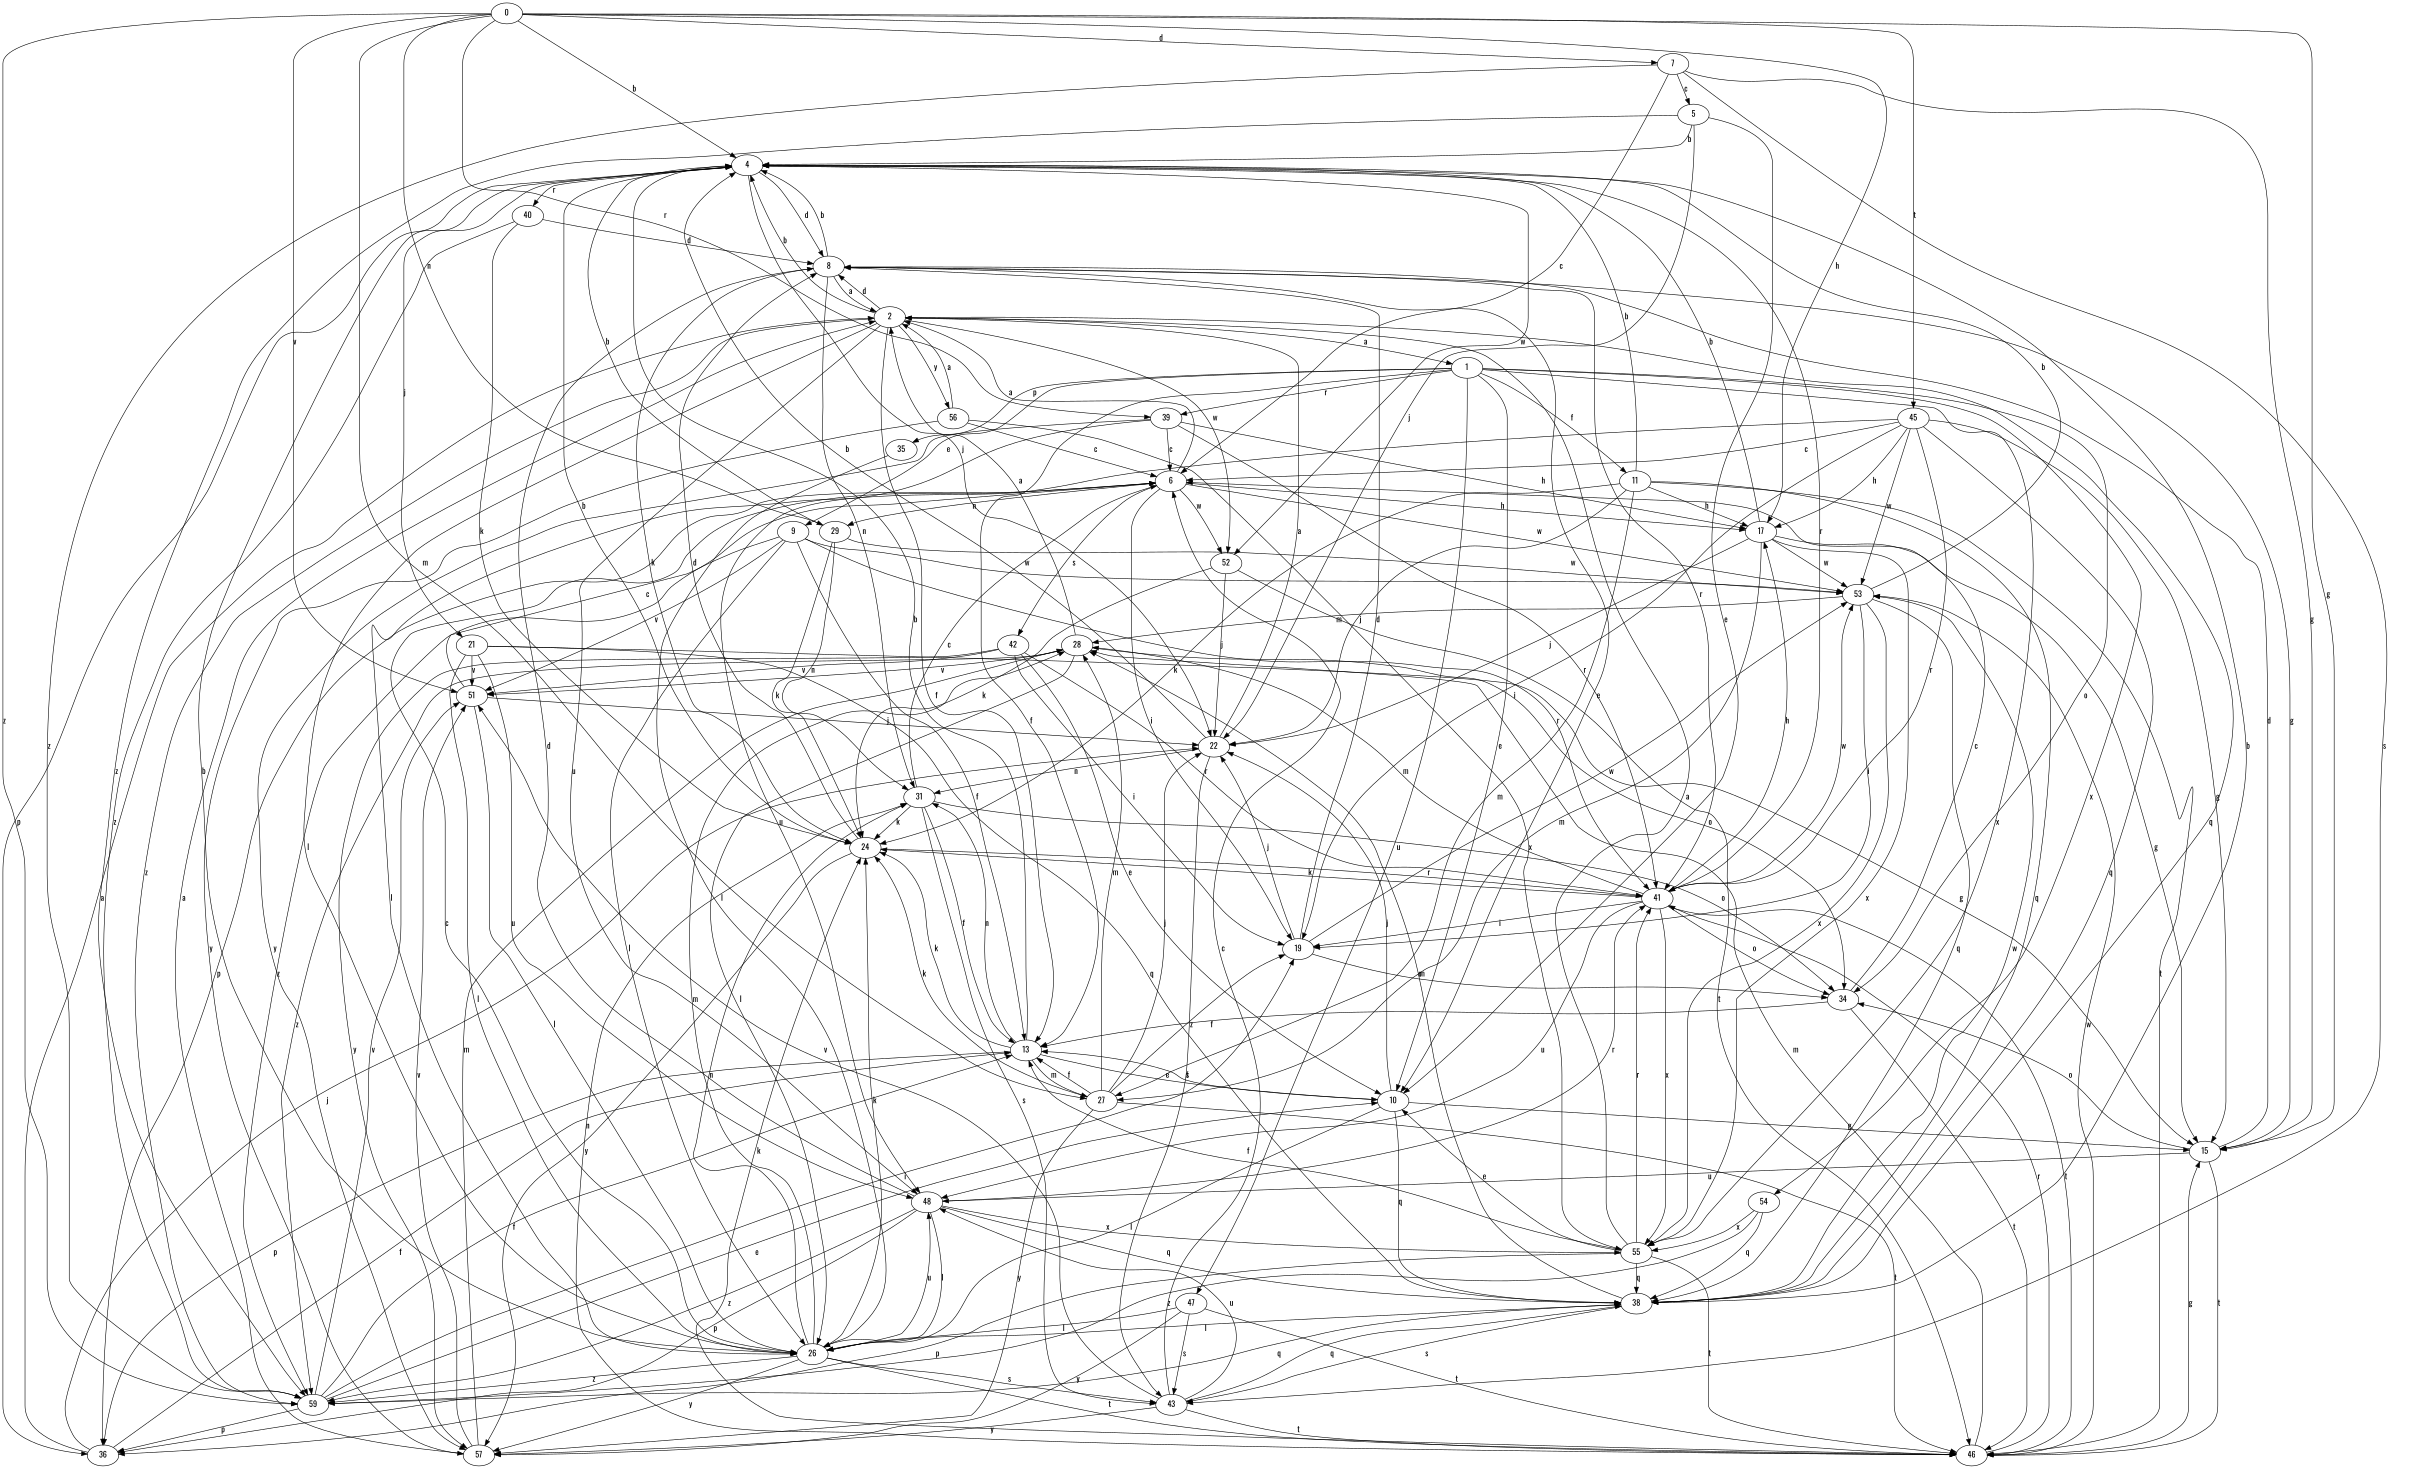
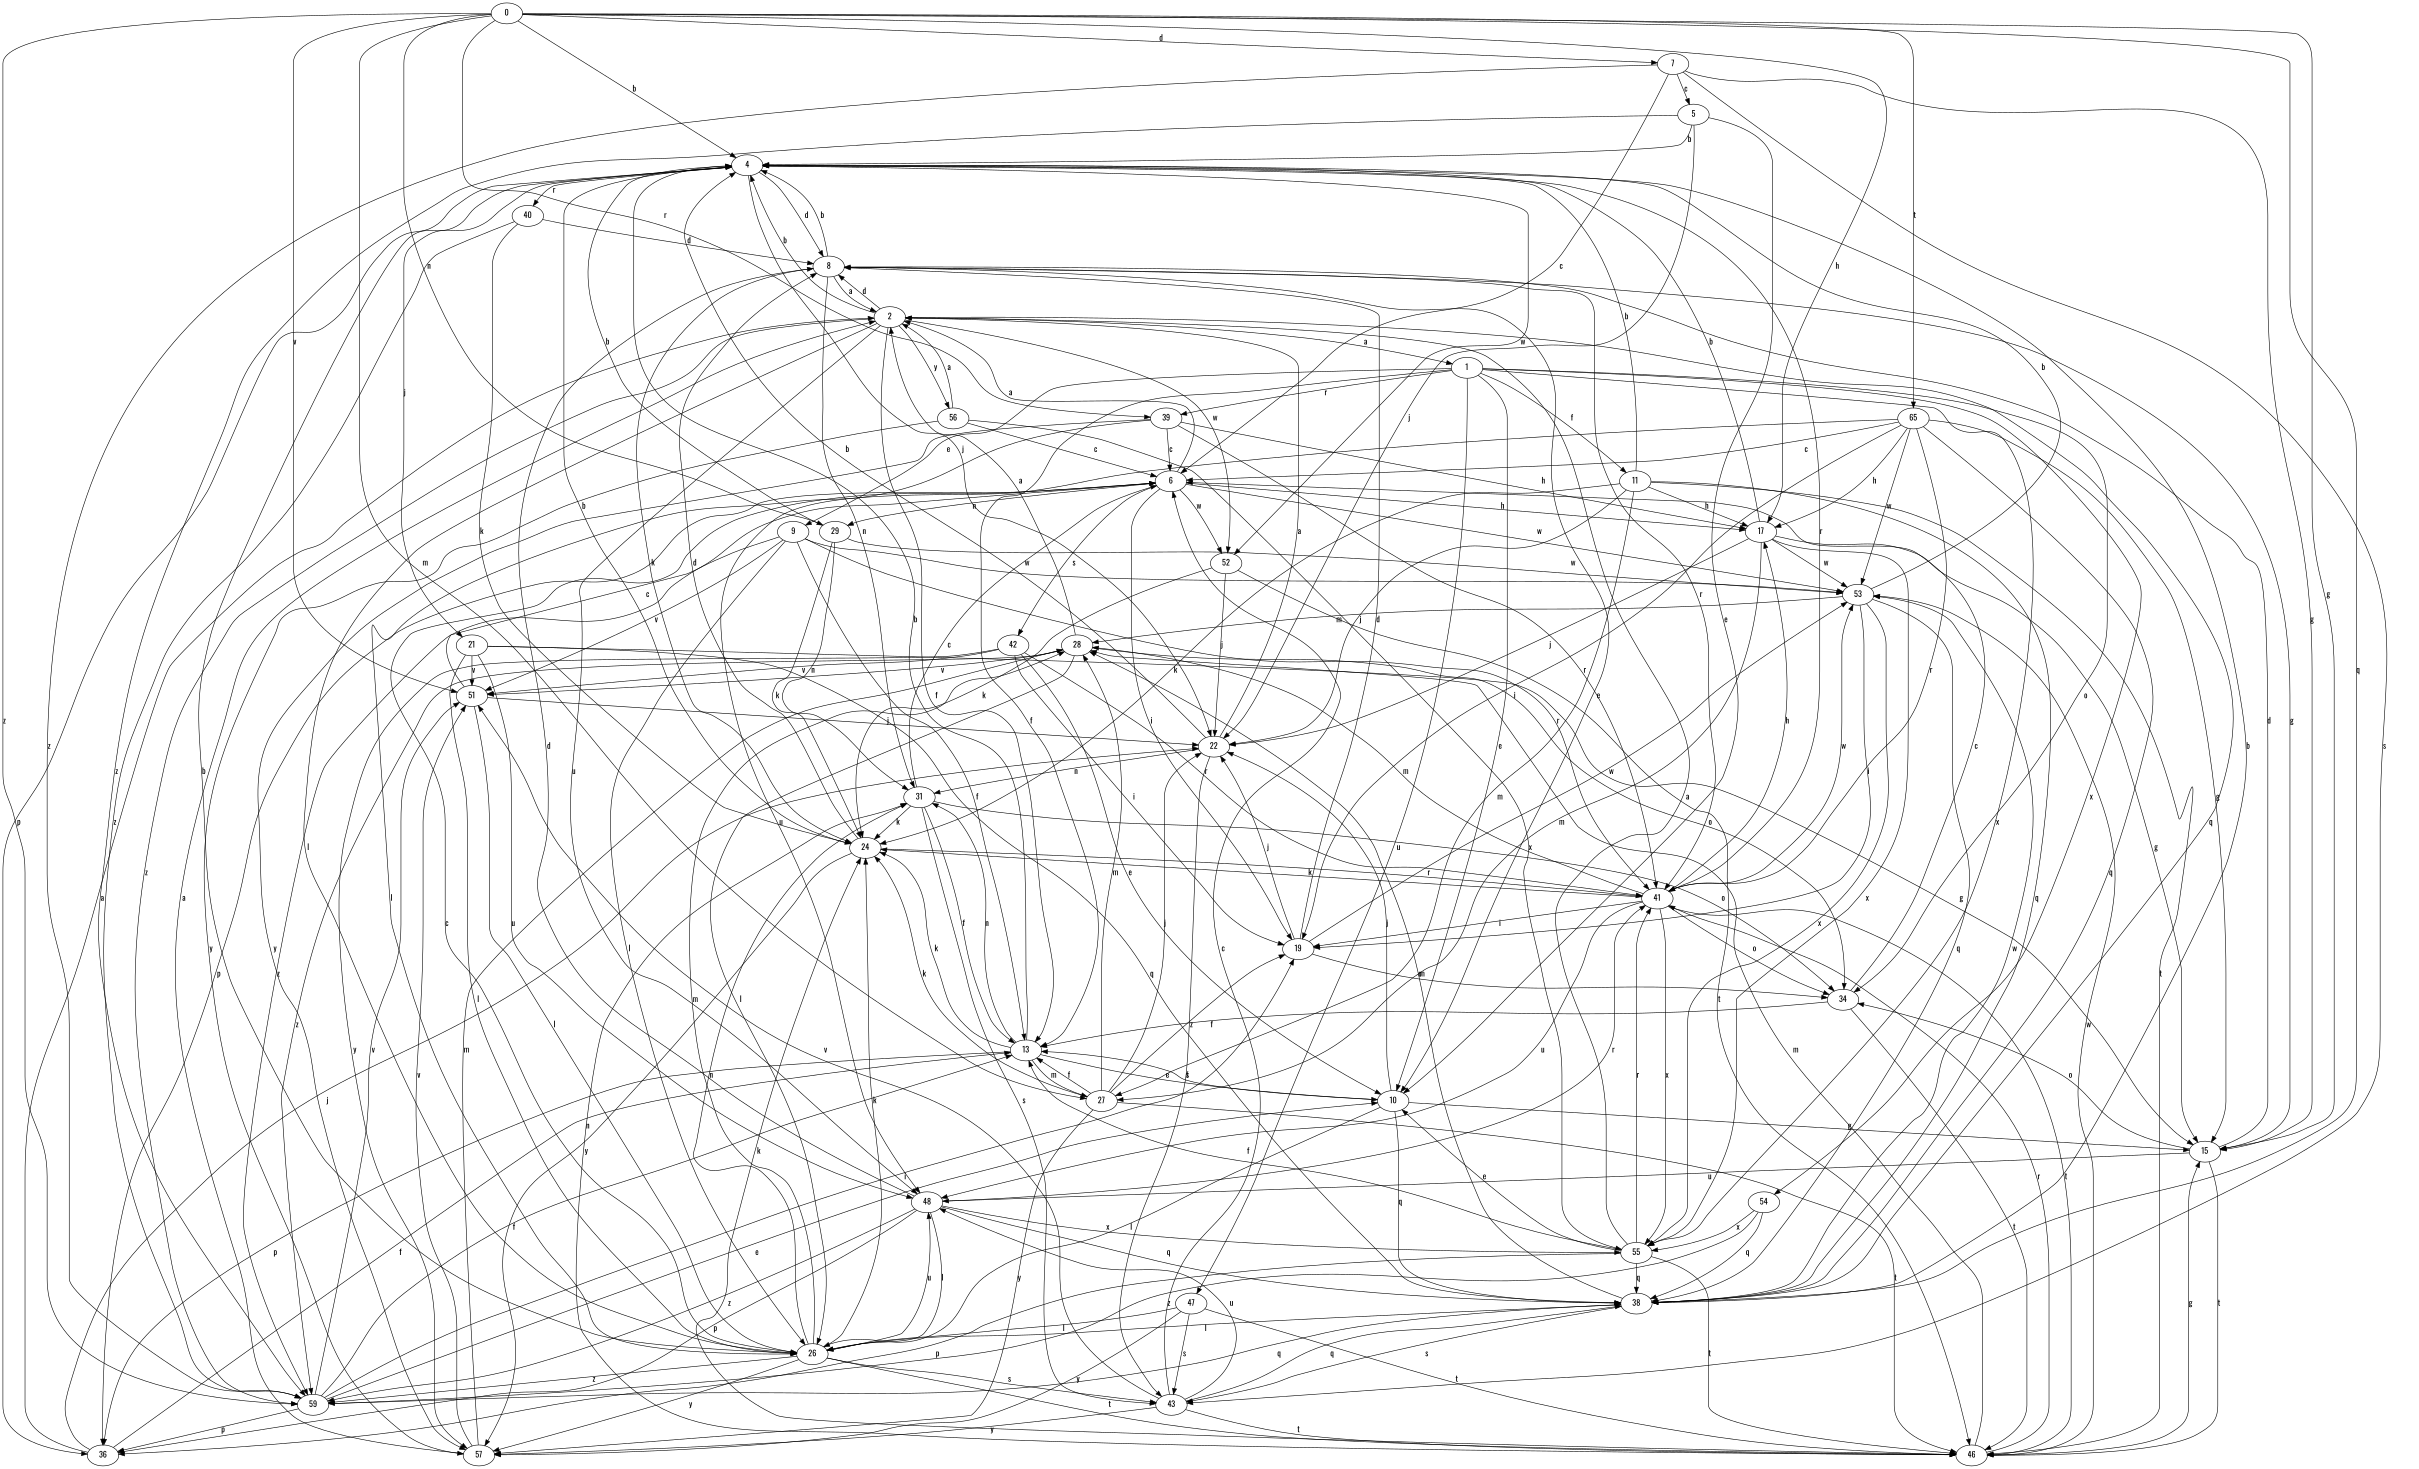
edge "0" -> "38": added, label "q"
node "45": label "45" -> "65"
node "35": removed
